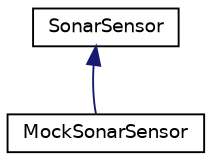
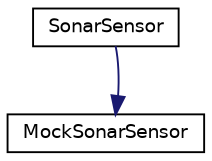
edge "MockSonarSensor" -> "SonarSensor": reversed
